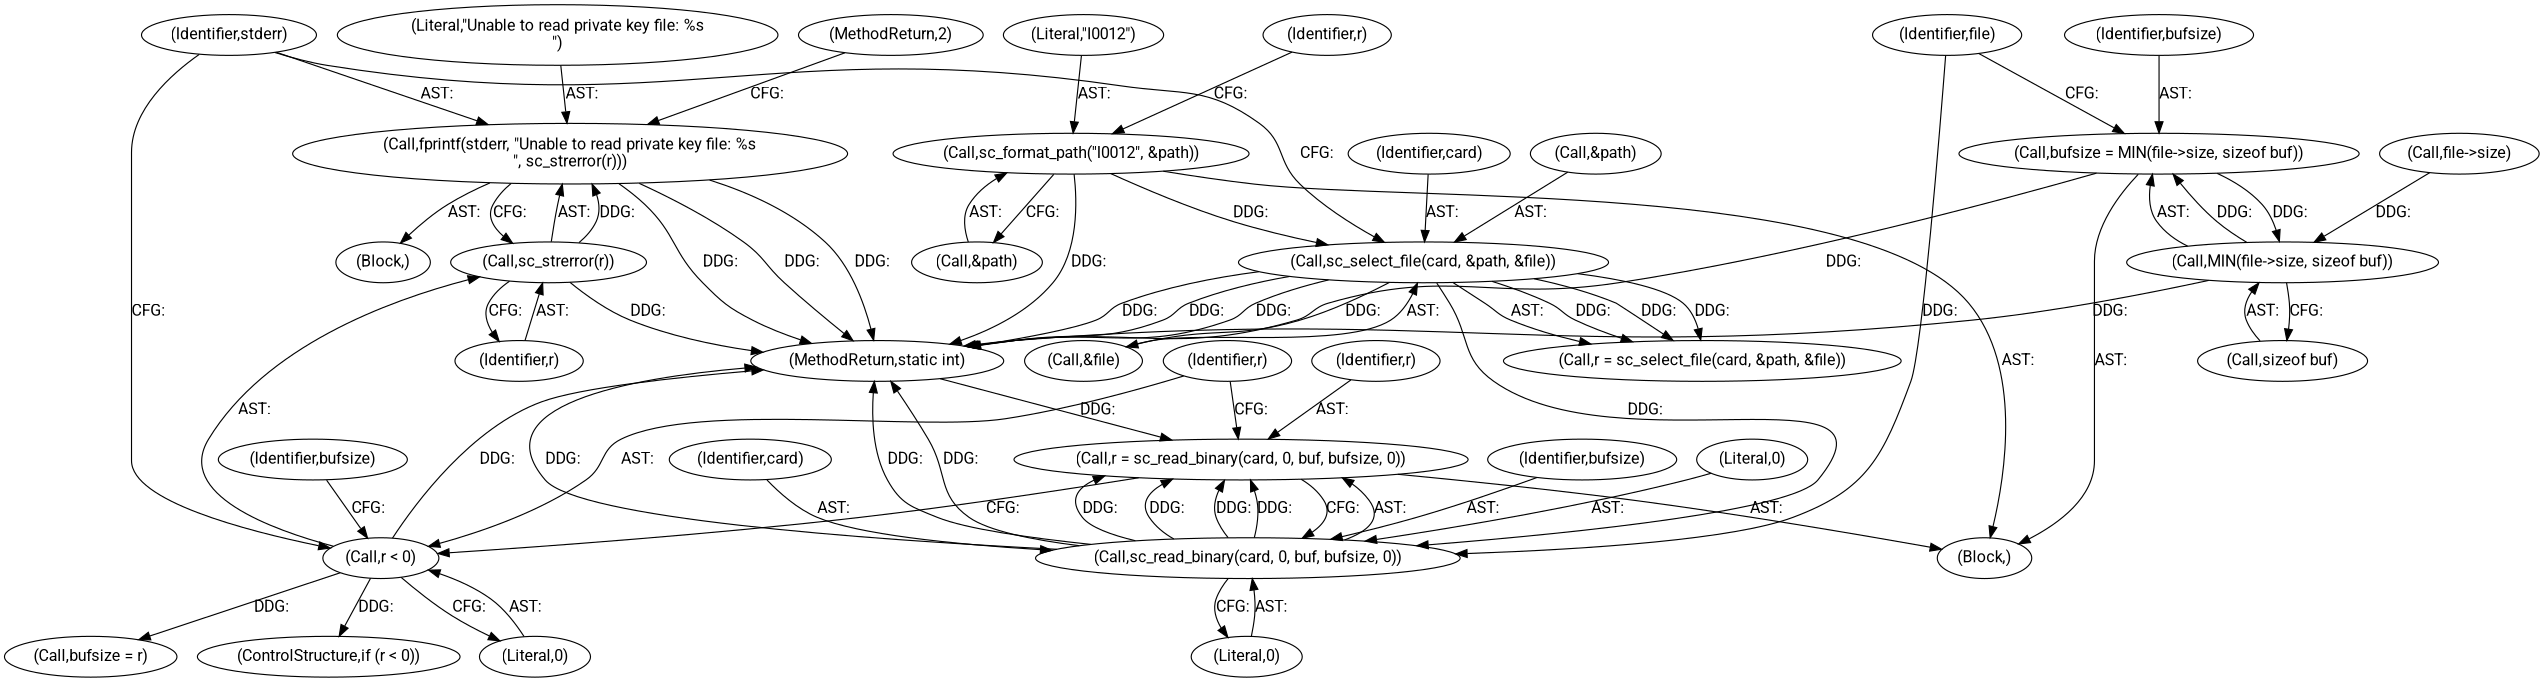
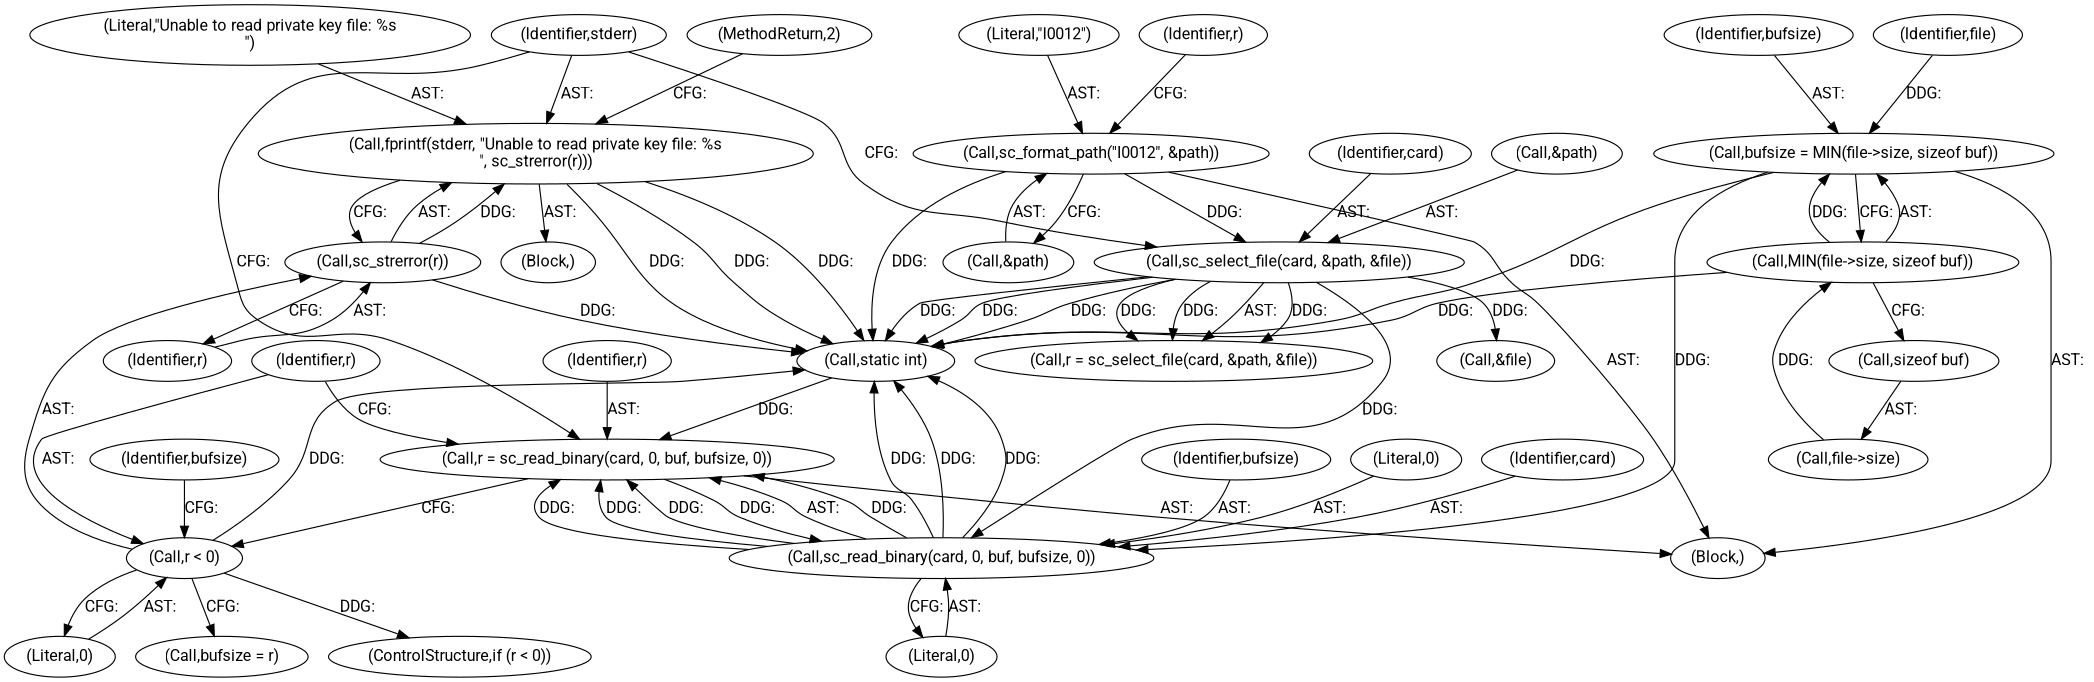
edge "(Identifier,file)" -> "(Call,bufsize = MIN(file->size, sizeof buf))": label "CFG: " -> "DDG: "
edge "(Call,bufsize = MIN(file->size, sizeof buf))" -> "(Call,MIN(file->size, sizeof buf))": label "DDG: " -> "CFG: "
edge "(Call,sizeof buf)" -> "(Call,MIN(file->size, sizeof buf))": now "(Call,sizeof buf)" -> "(Call,file->size)"
edge "(Call,&file)" -> "(Call,sc_select_file(card, &path, &file))": removed, label "AST:"
edge "(Identifier,stderr)" -> "(Call,r < 0)": now "(Identifier,stderr)" -> "(Call,r = sc_read_binary(card, 0, buf, bufsize, 0))"
node "(MethodReturn,static int)": label "(MethodReturn,static int)" -> "(Call,static int)"
edge "(Identifier,file)" -> "(Call,sc_read_binary(card, 0, buf, bufsize, 0))": now "(Call,bufsize = MIN(file->size, sizeof buf))" -> "(Call,sc_read_binary(card, 0, buf, bufsize, 0))"
edge "(Call,r = sc_read_binary(card, 0, buf, bufsize, 0))" -> "(Call,sc_read_binary(card, 0, buf, bufsize, 0))": label "CFG: " -> "DDG: "
edge "(Call,r < 0)" -> "(Call,bufsize = r)": label "DDG: " -> "CFG: "
